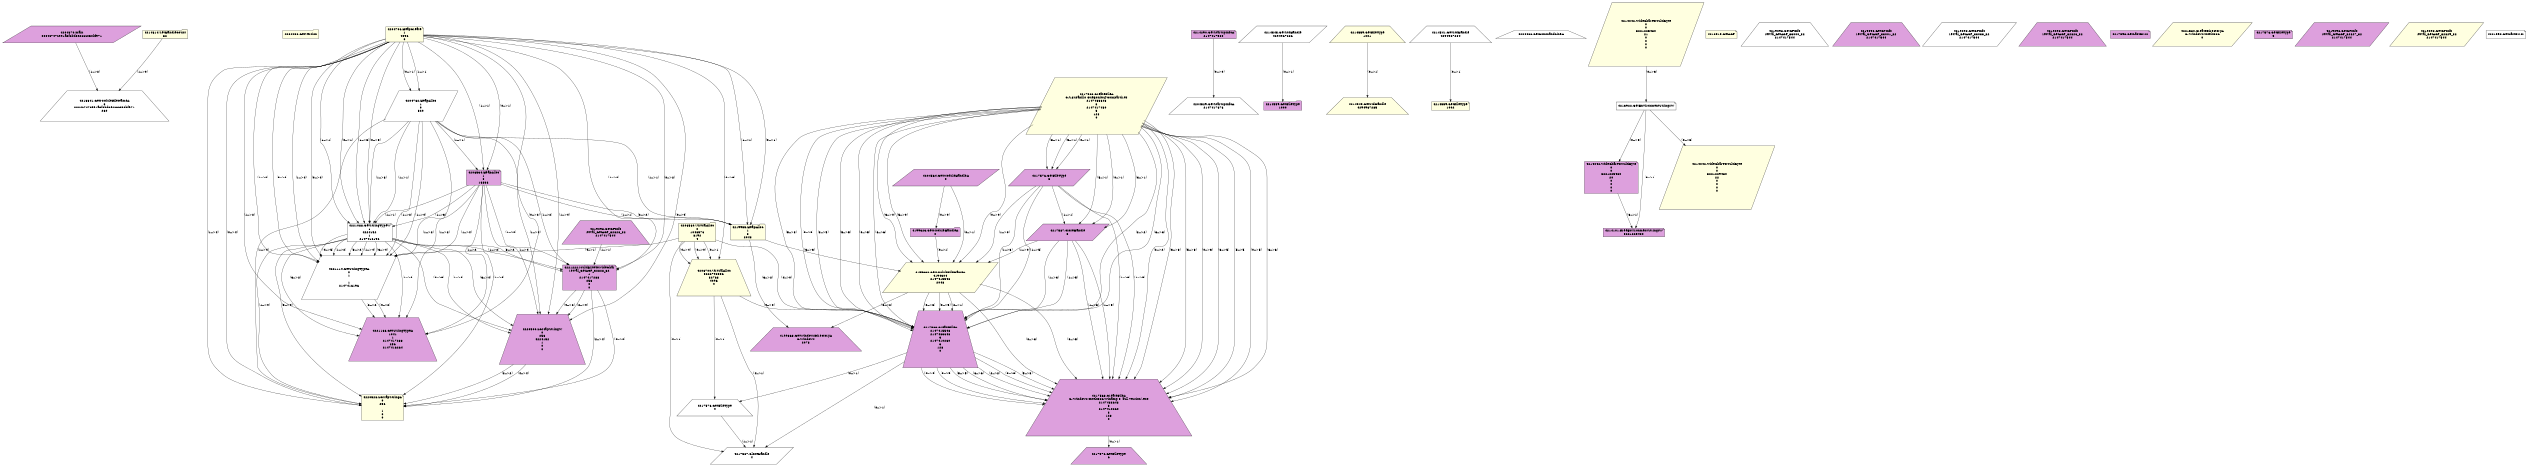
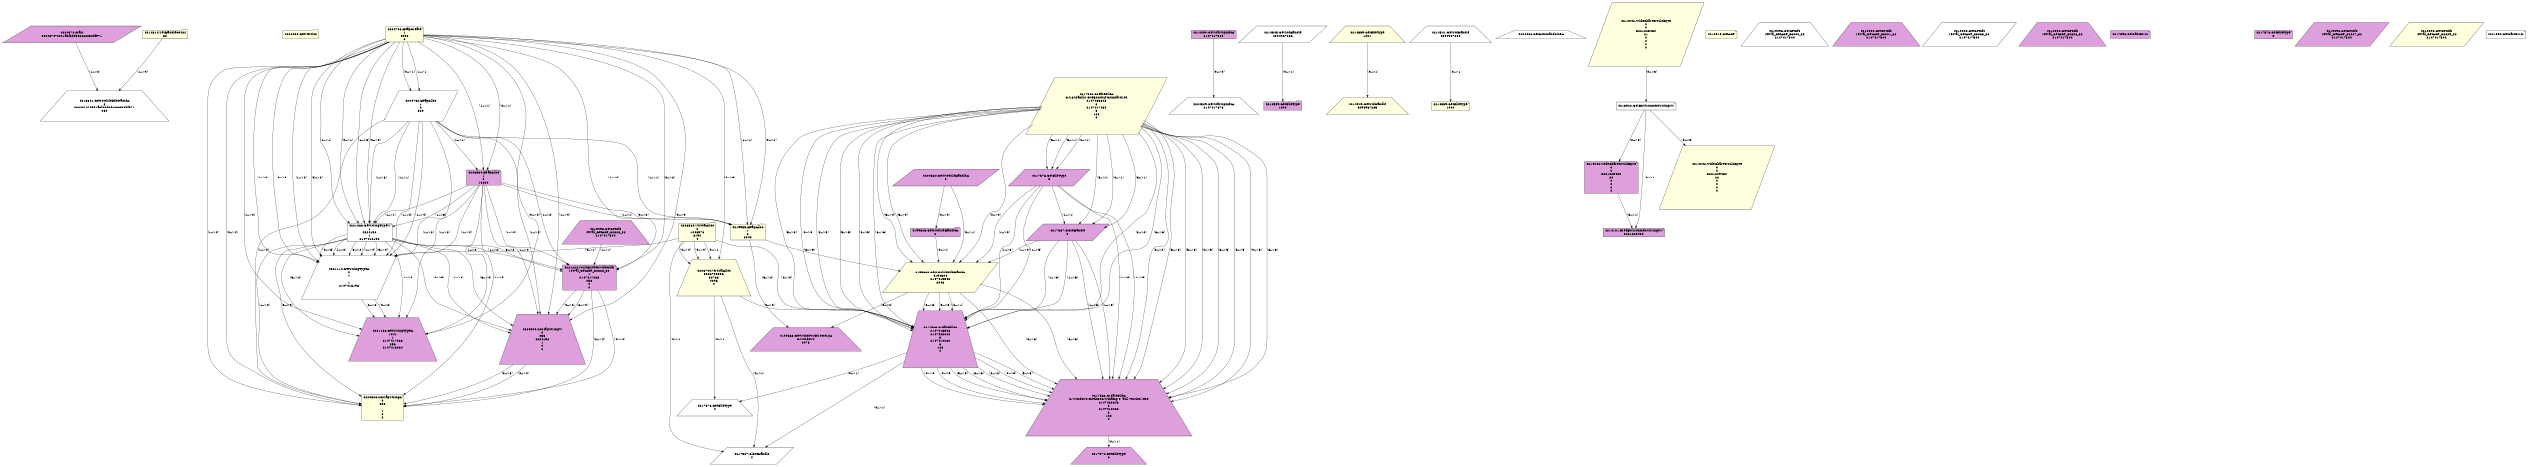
node "4221580.CreateDirectoryA C:/Windows/Intelx386 0": removed
edge "4217576.GetFileType 4" -> "4217587.CloseHandle 4": removed, label "(1-->1)"
